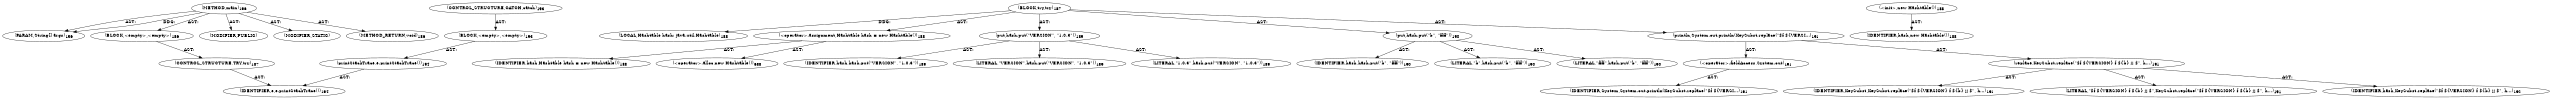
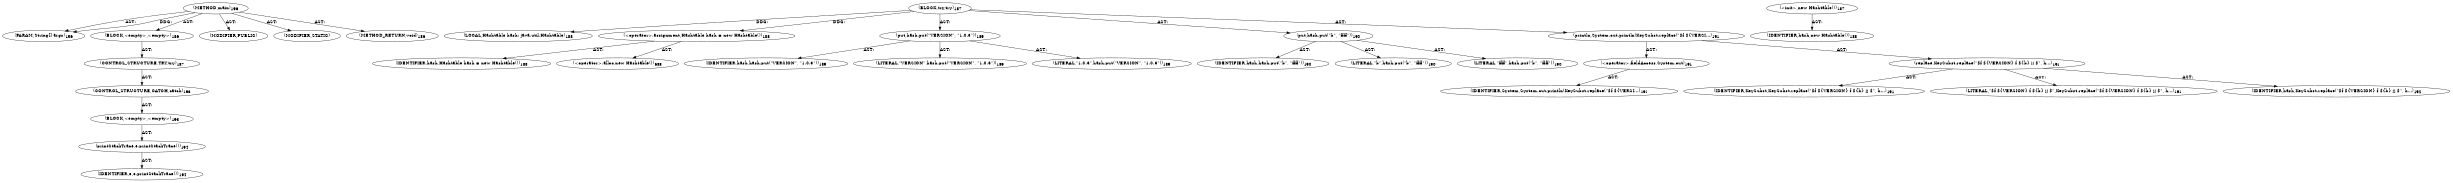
node "(<init>,new Hashtable())": text "188" -> "187"
edge "(BLOCK,try,try)" -> "(<operator>.assignment,Hashtable hash = new Hashtable())": label "AST: " -> "DDG: "
edge "(CONTROL_STRUCTURE,TRY,try)" -> "(IDENTIFIER,e,e.printStackTrace())": now "(CONTROL_STRUCTURE,TRY,try)" -> "(CONTROL_STRUCTURE,CATCH,catch)"
